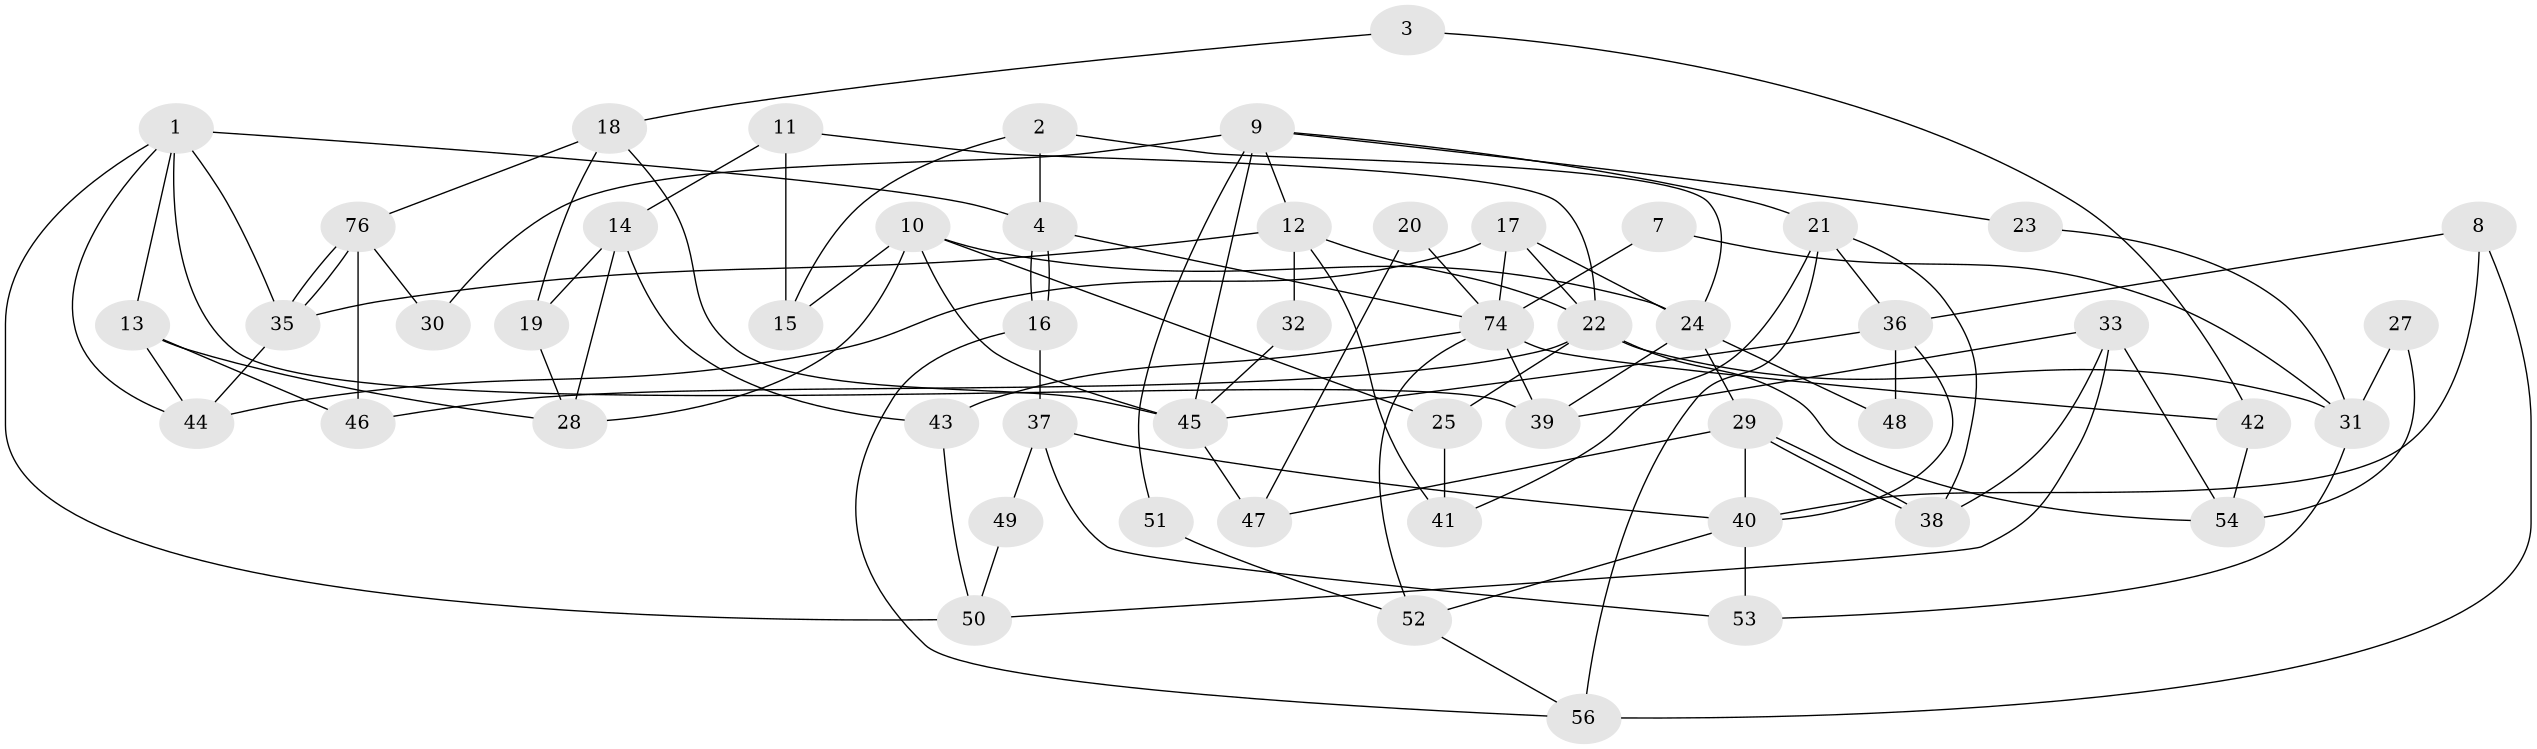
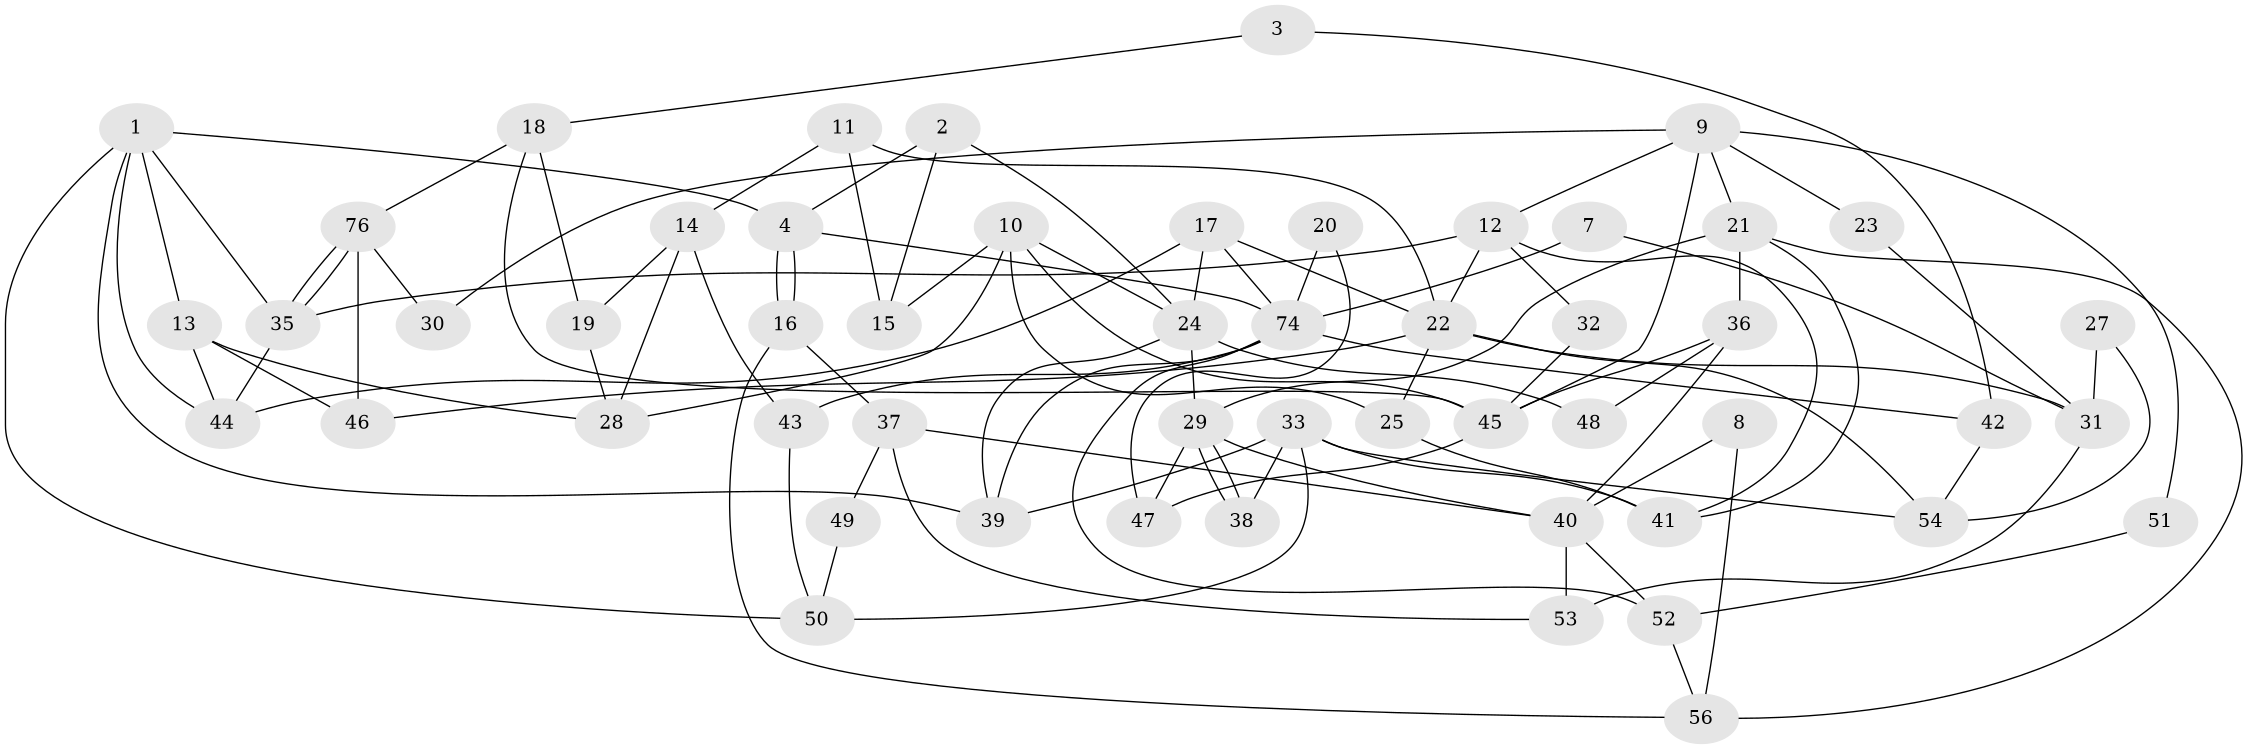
edge "8" -- "36": removed
edge "21" -- "38": now "21" -- "29"
edge "33" -- "41": added
